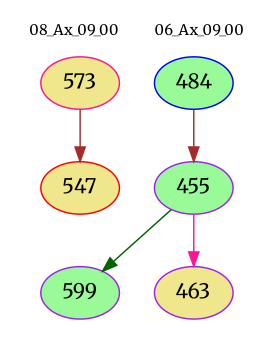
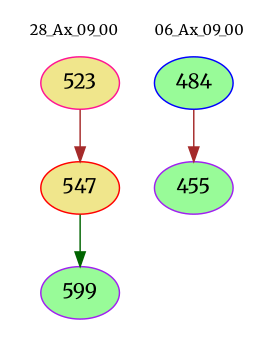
cluster "08_Ax_09_00": label "08_Ax_09_00" -> "28_Ax_09_00"
node "573": label "573" -> "523"
edge "455" -> "599": now "547" -> "599"
node "463": removed
